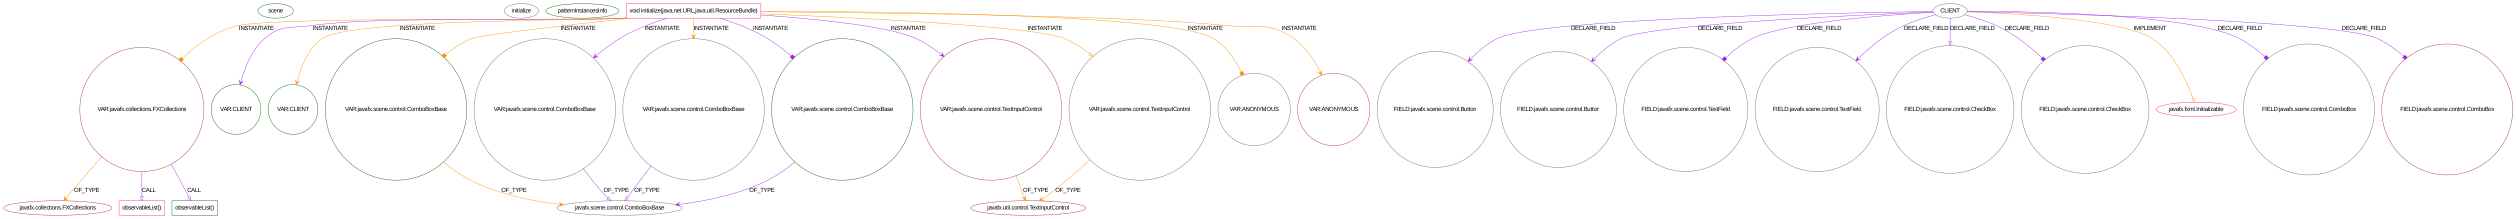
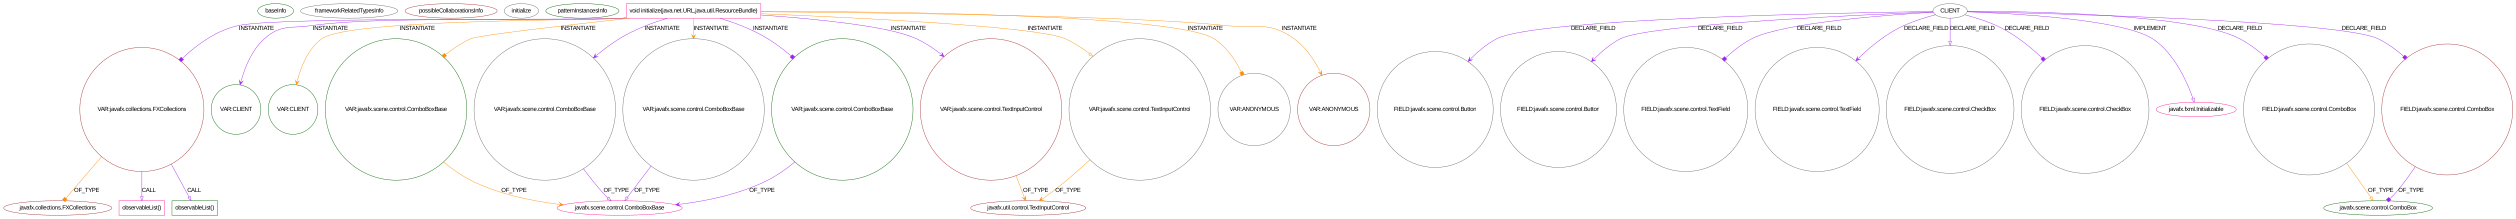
node "scene": label "scene" -> "baseInfo"
node "frameworkRelatedTypesInfo": added
node "possibleCollaborationsInfo": added
edge "void initialize(java.net.URL,java.util.ResourceBundle)" -> "VAR:javafx.collections.FXCollections": color darkorange -> purple
edge "CLIENT" -> "javafx.fxml.Initializable": color darkorange -> purple
edge "VAR:javafx.collections.FXCollections" -> "javafx.collections.FXCollections": arrowhead vee -> box
node "javafx.scene.control.ComboBoxBase": color gray40 -> deeppink
node "javafx.scene.control.ComboBox": added
